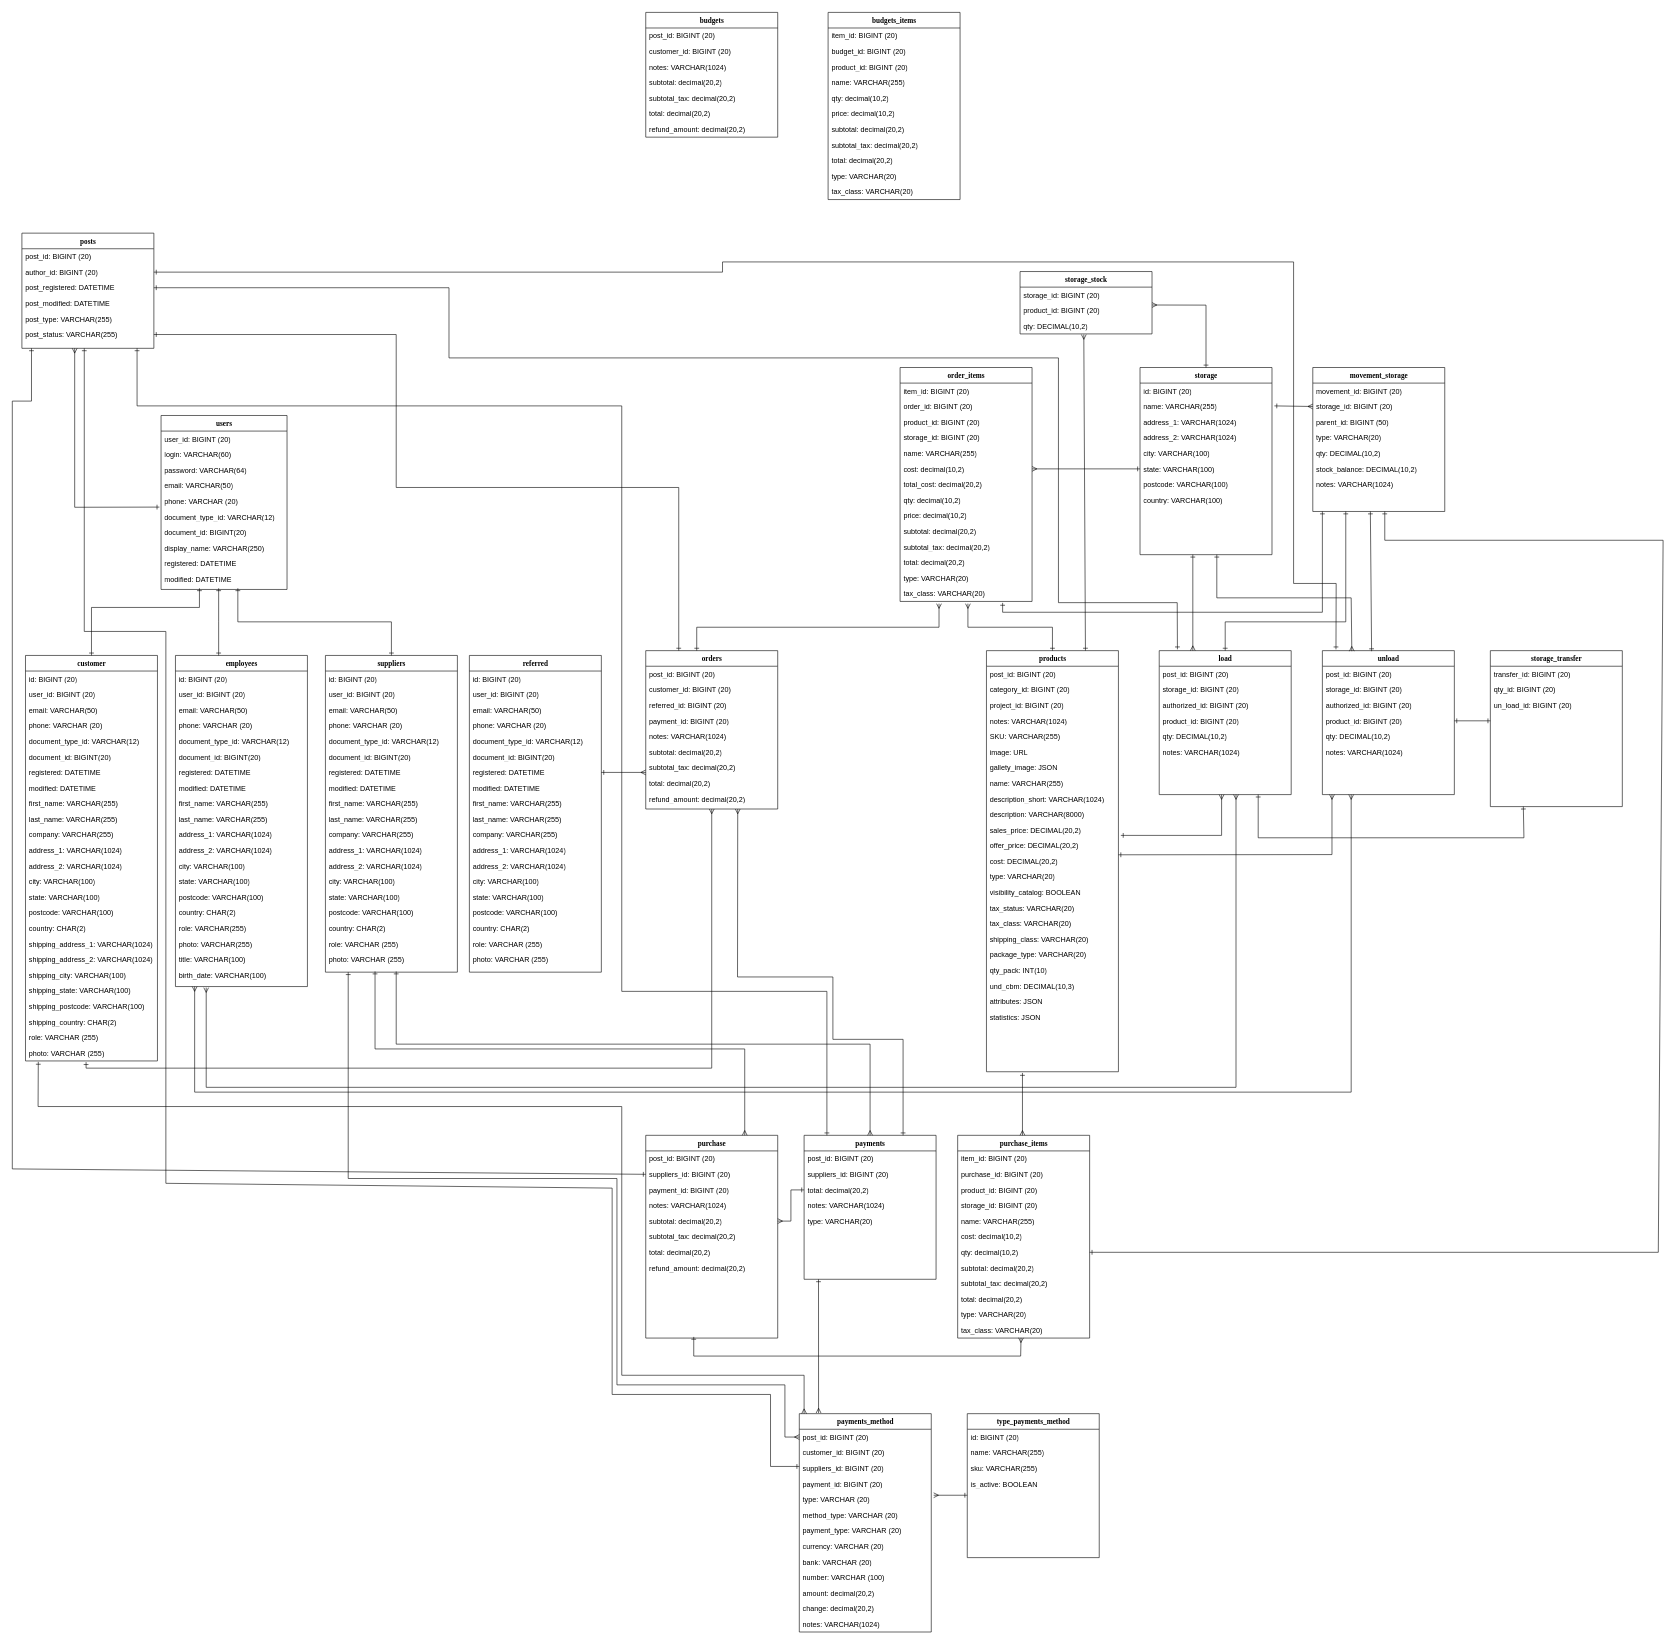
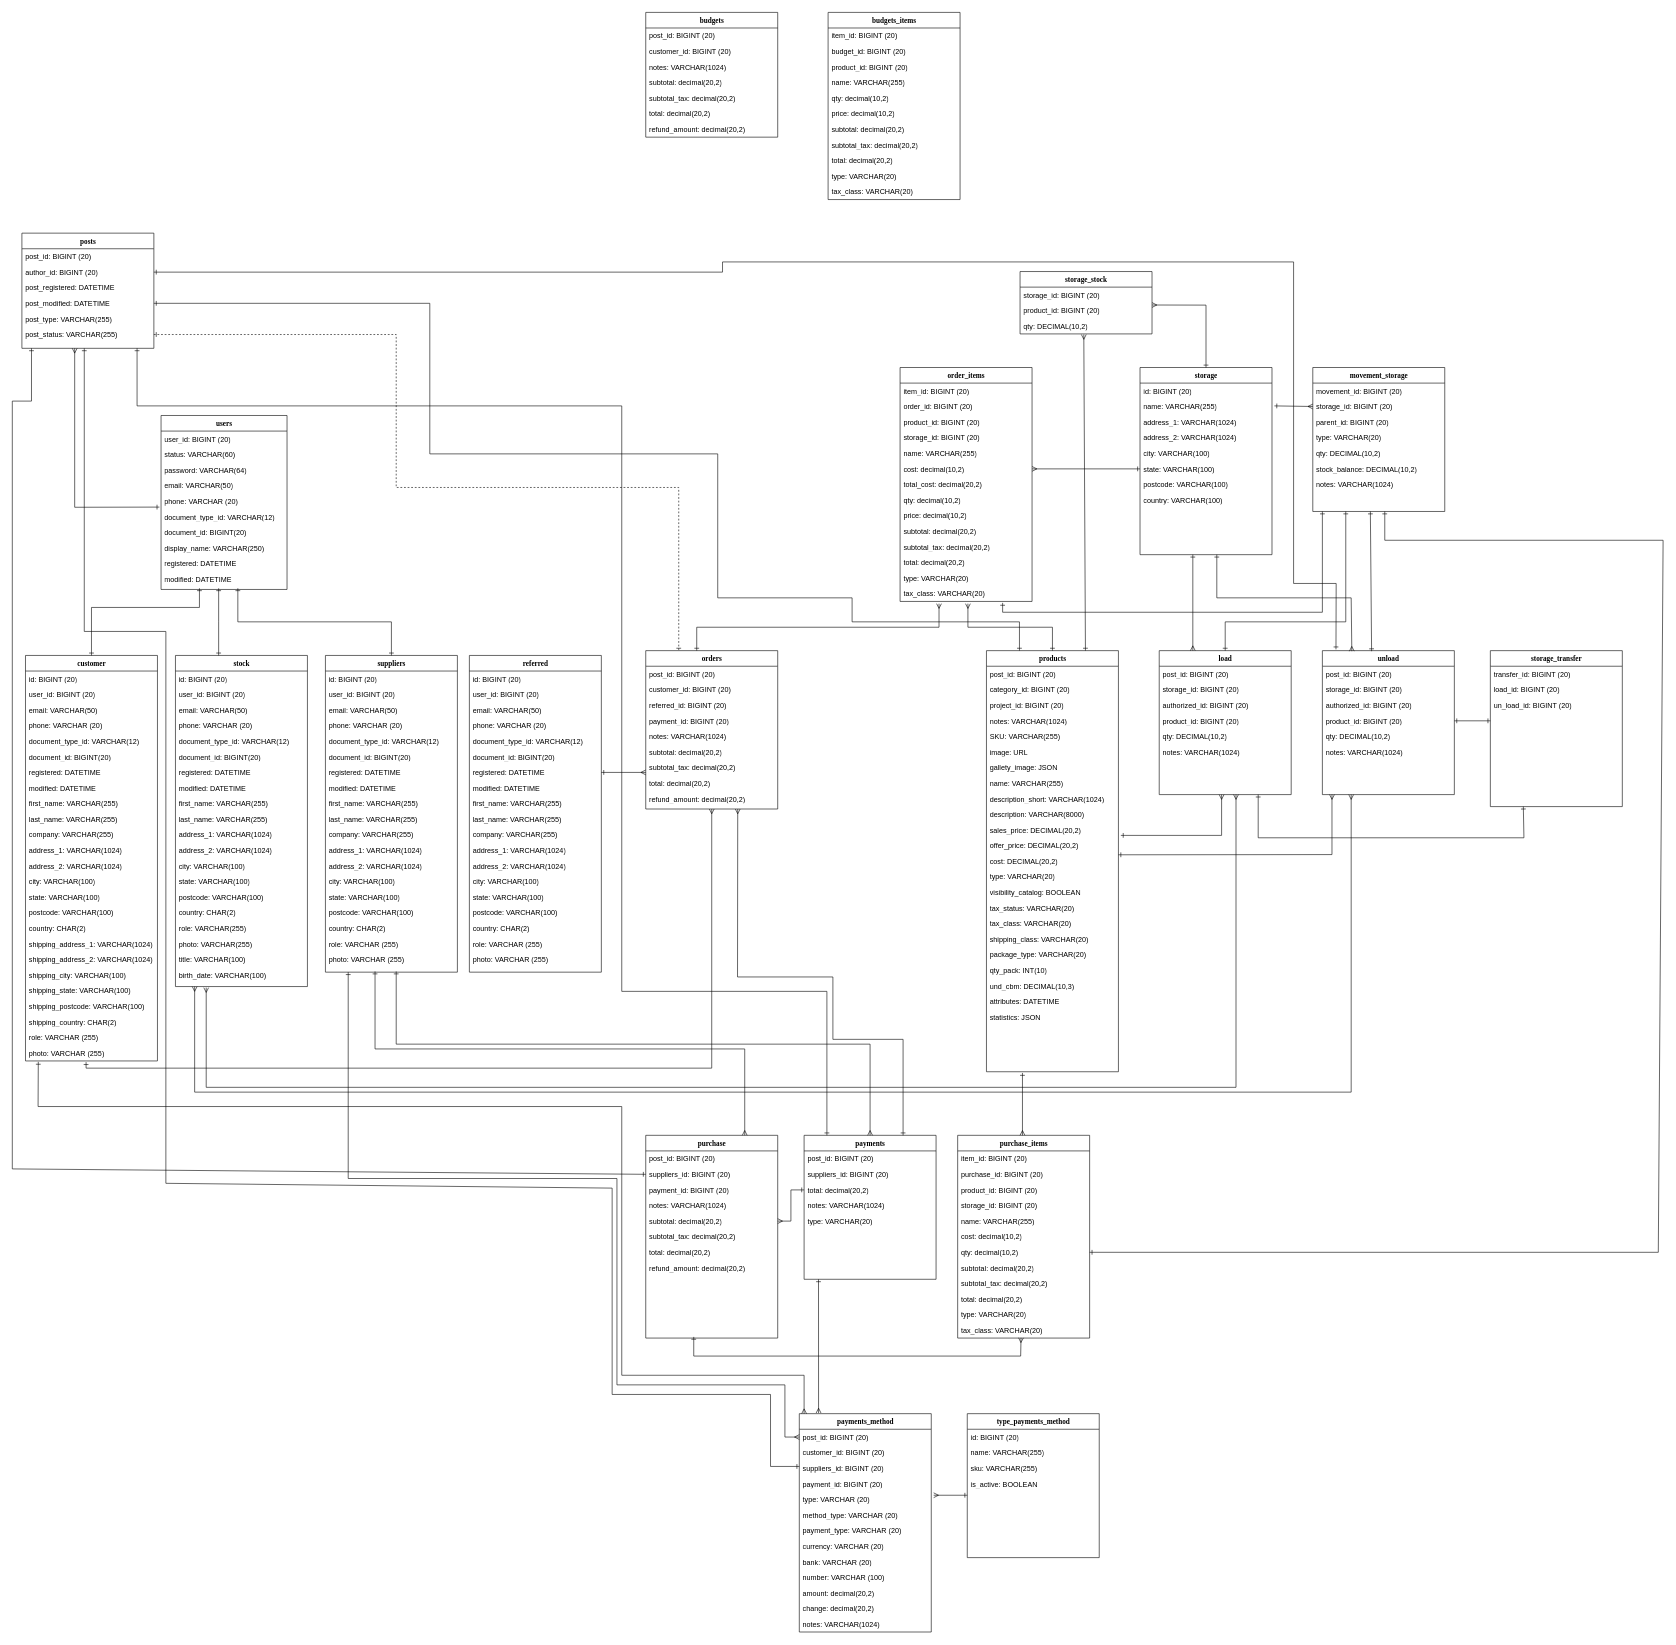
edge "post_modified: DATETIME" -- "products": added
node "parent_id: BIGINT (50)": label "parent_id: BIGINT (50)" -> "parent_id: BIGINT (20)"
node "login: VARCHAR(60)": label "login: VARCHAR(60)" -> "status: VARCHAR(60)"
edge "post_status: VARCHAR(255)" -- "orders": style solid -> dashed
edge "post_registered: DATETIME" -- "load": removed
node "employees": label "employees" -> "stock"
node "qty_id: BIGINT (20)": label "qty_id: BIGINT (20)" -> "load_id: BIGINT (20)"
node "attributes: JSON": label "attributes: JSON" -> "attributes: DATETIME"
